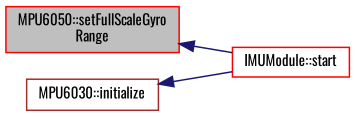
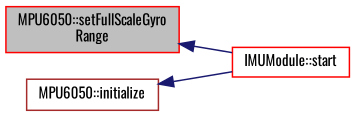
node "MPU6030::initialize": label "MPU6030::initialize" -> "MPU6050::initialize"
